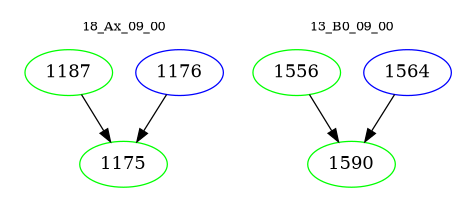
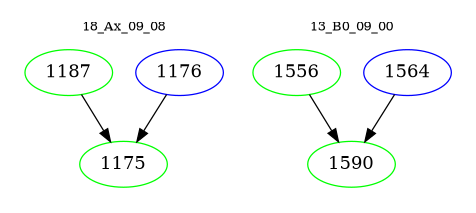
cluster "18_Ax_09_00": label "18_Ax_09_00" -> "18_Ax_09_08"
